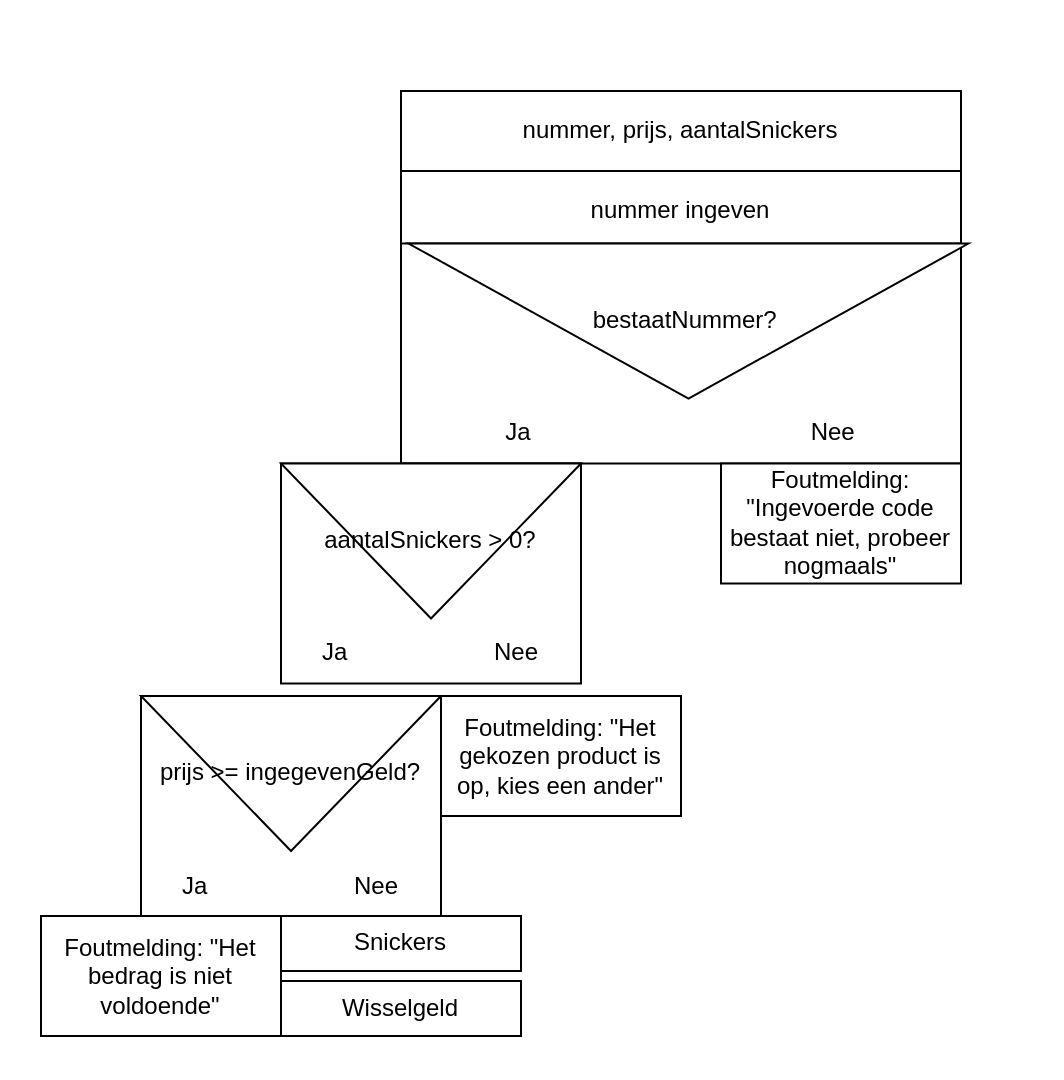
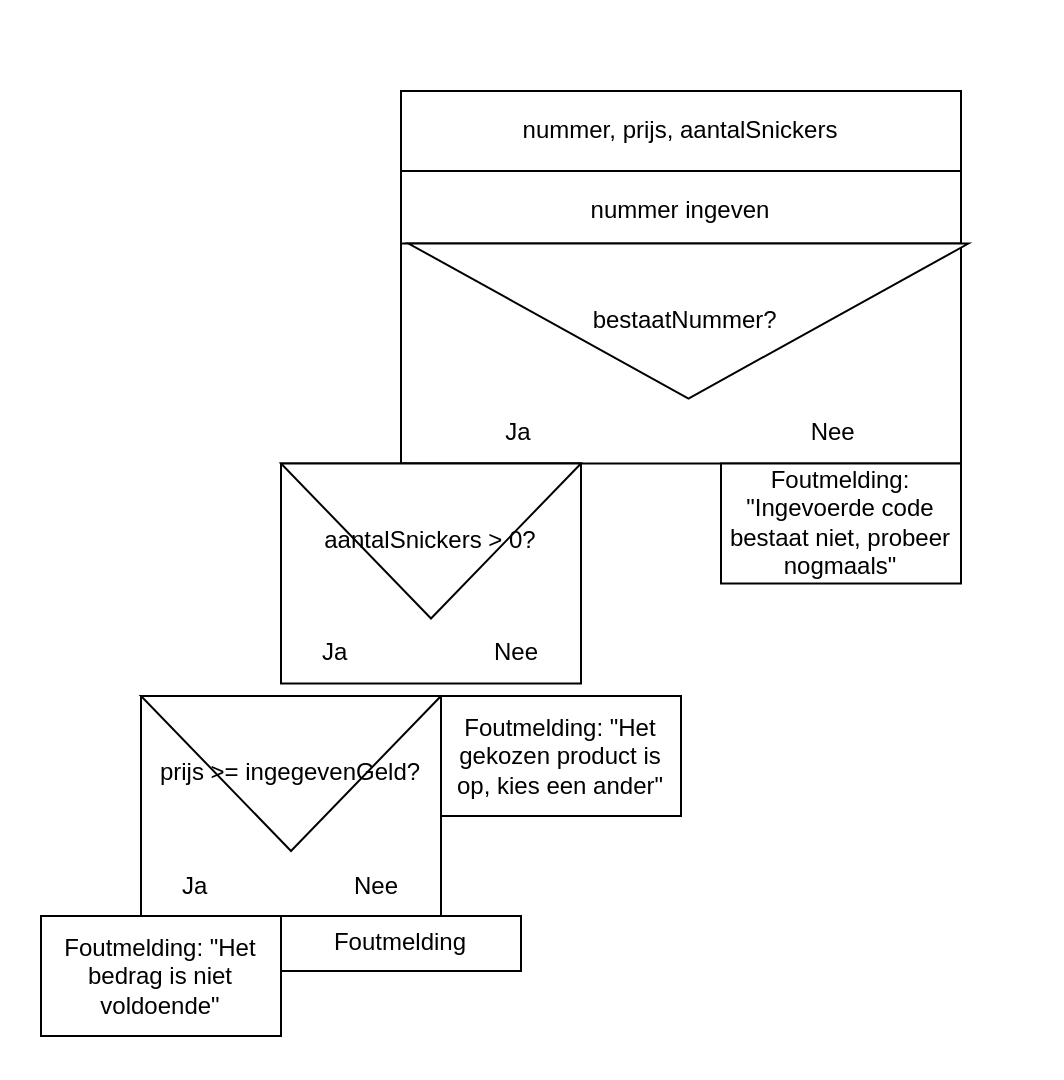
node "Snickers": label "Snickers" -> "Foutmelding"
node "Wisselgeld": removed
